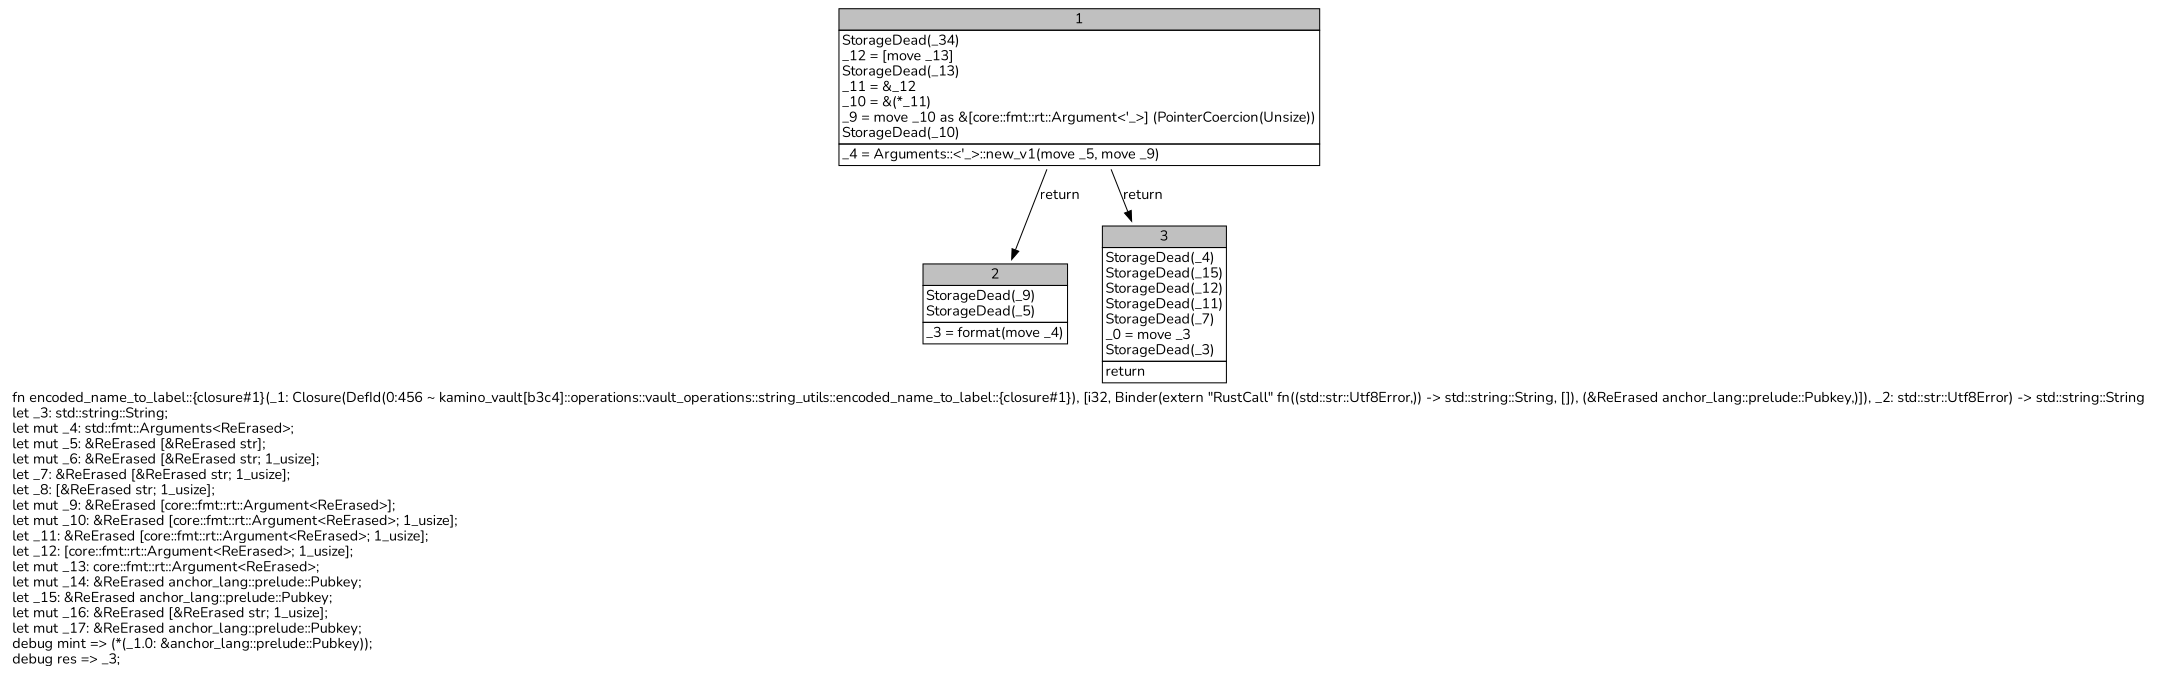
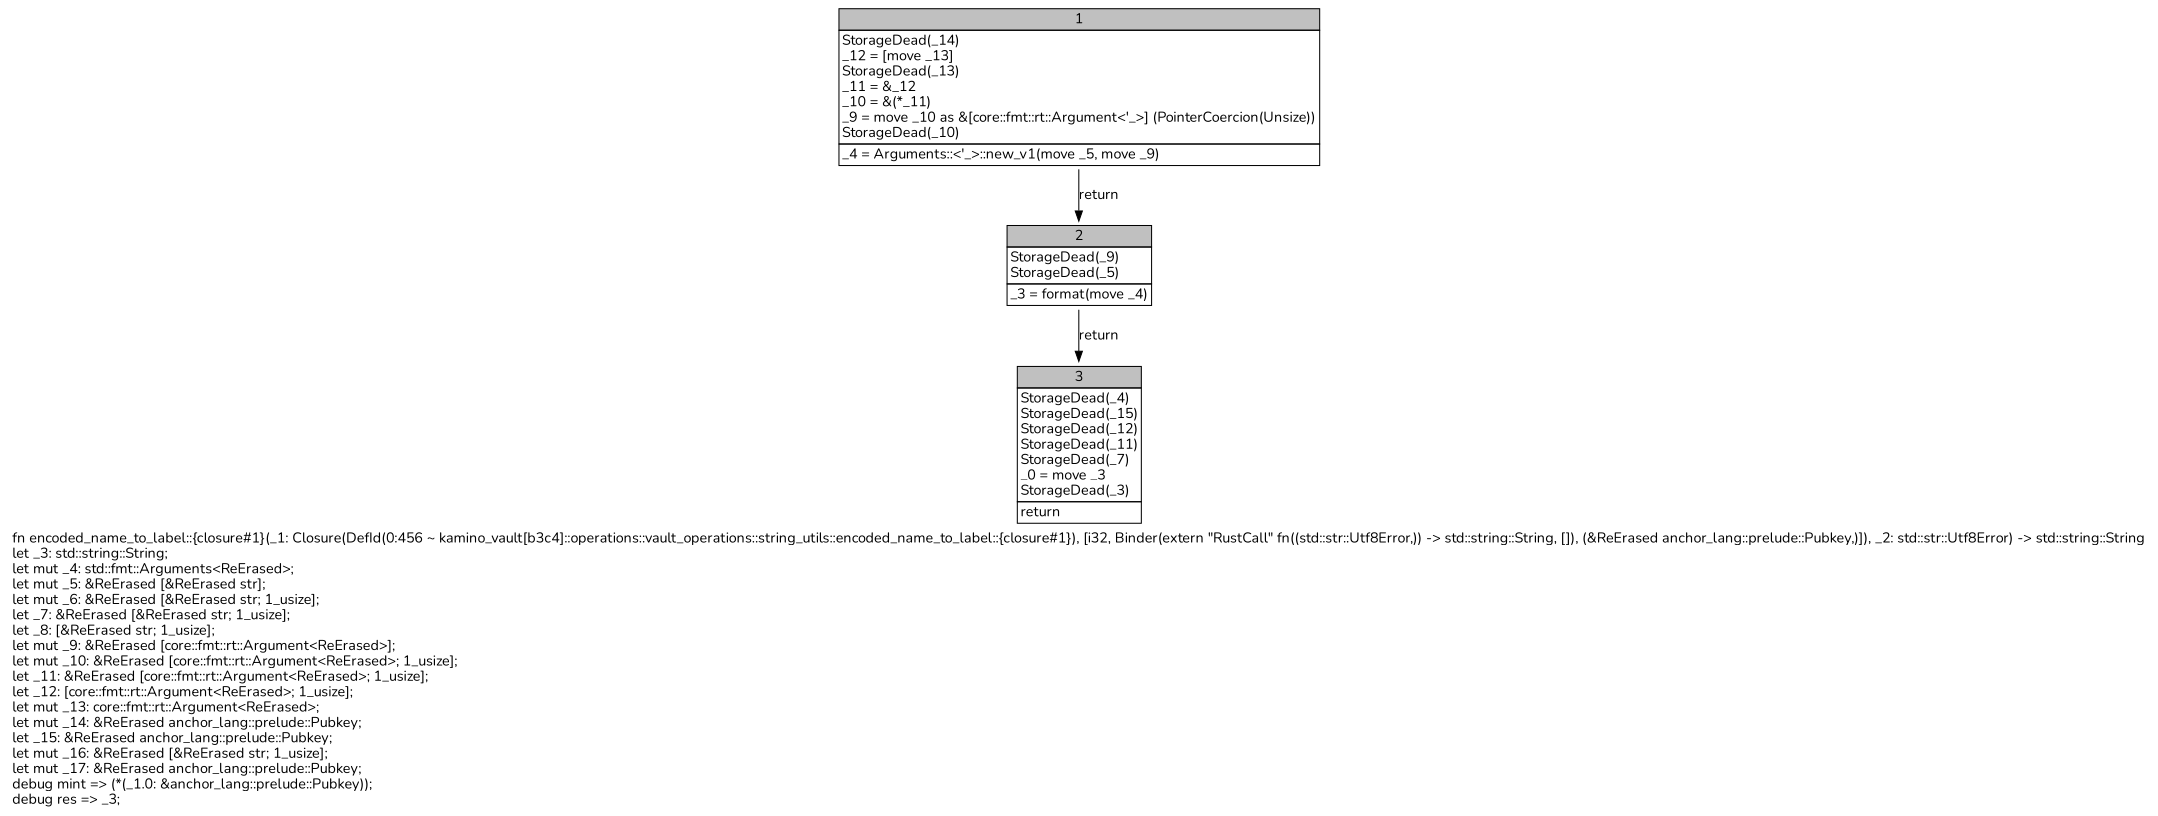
node "1": text "StorageDead(_34)" -> "StorageDead(_14)"
edge "1" -> "3": now "2" -> "3"
